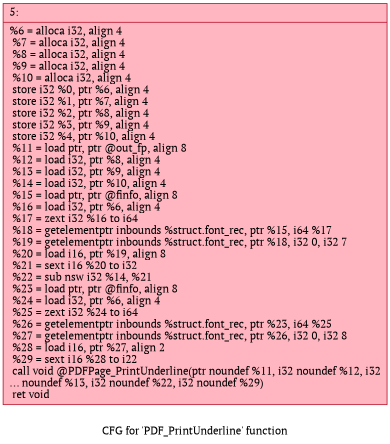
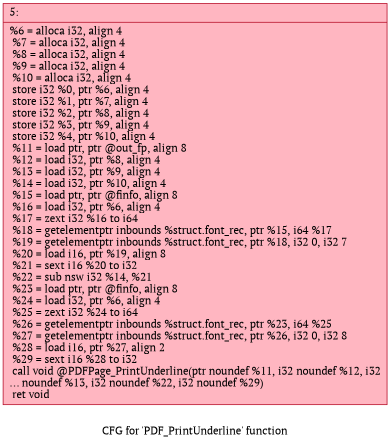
node "5:": text "%29 = sext i16 %28 to i22" -> "%29 = sext i16 %28 to i32"
